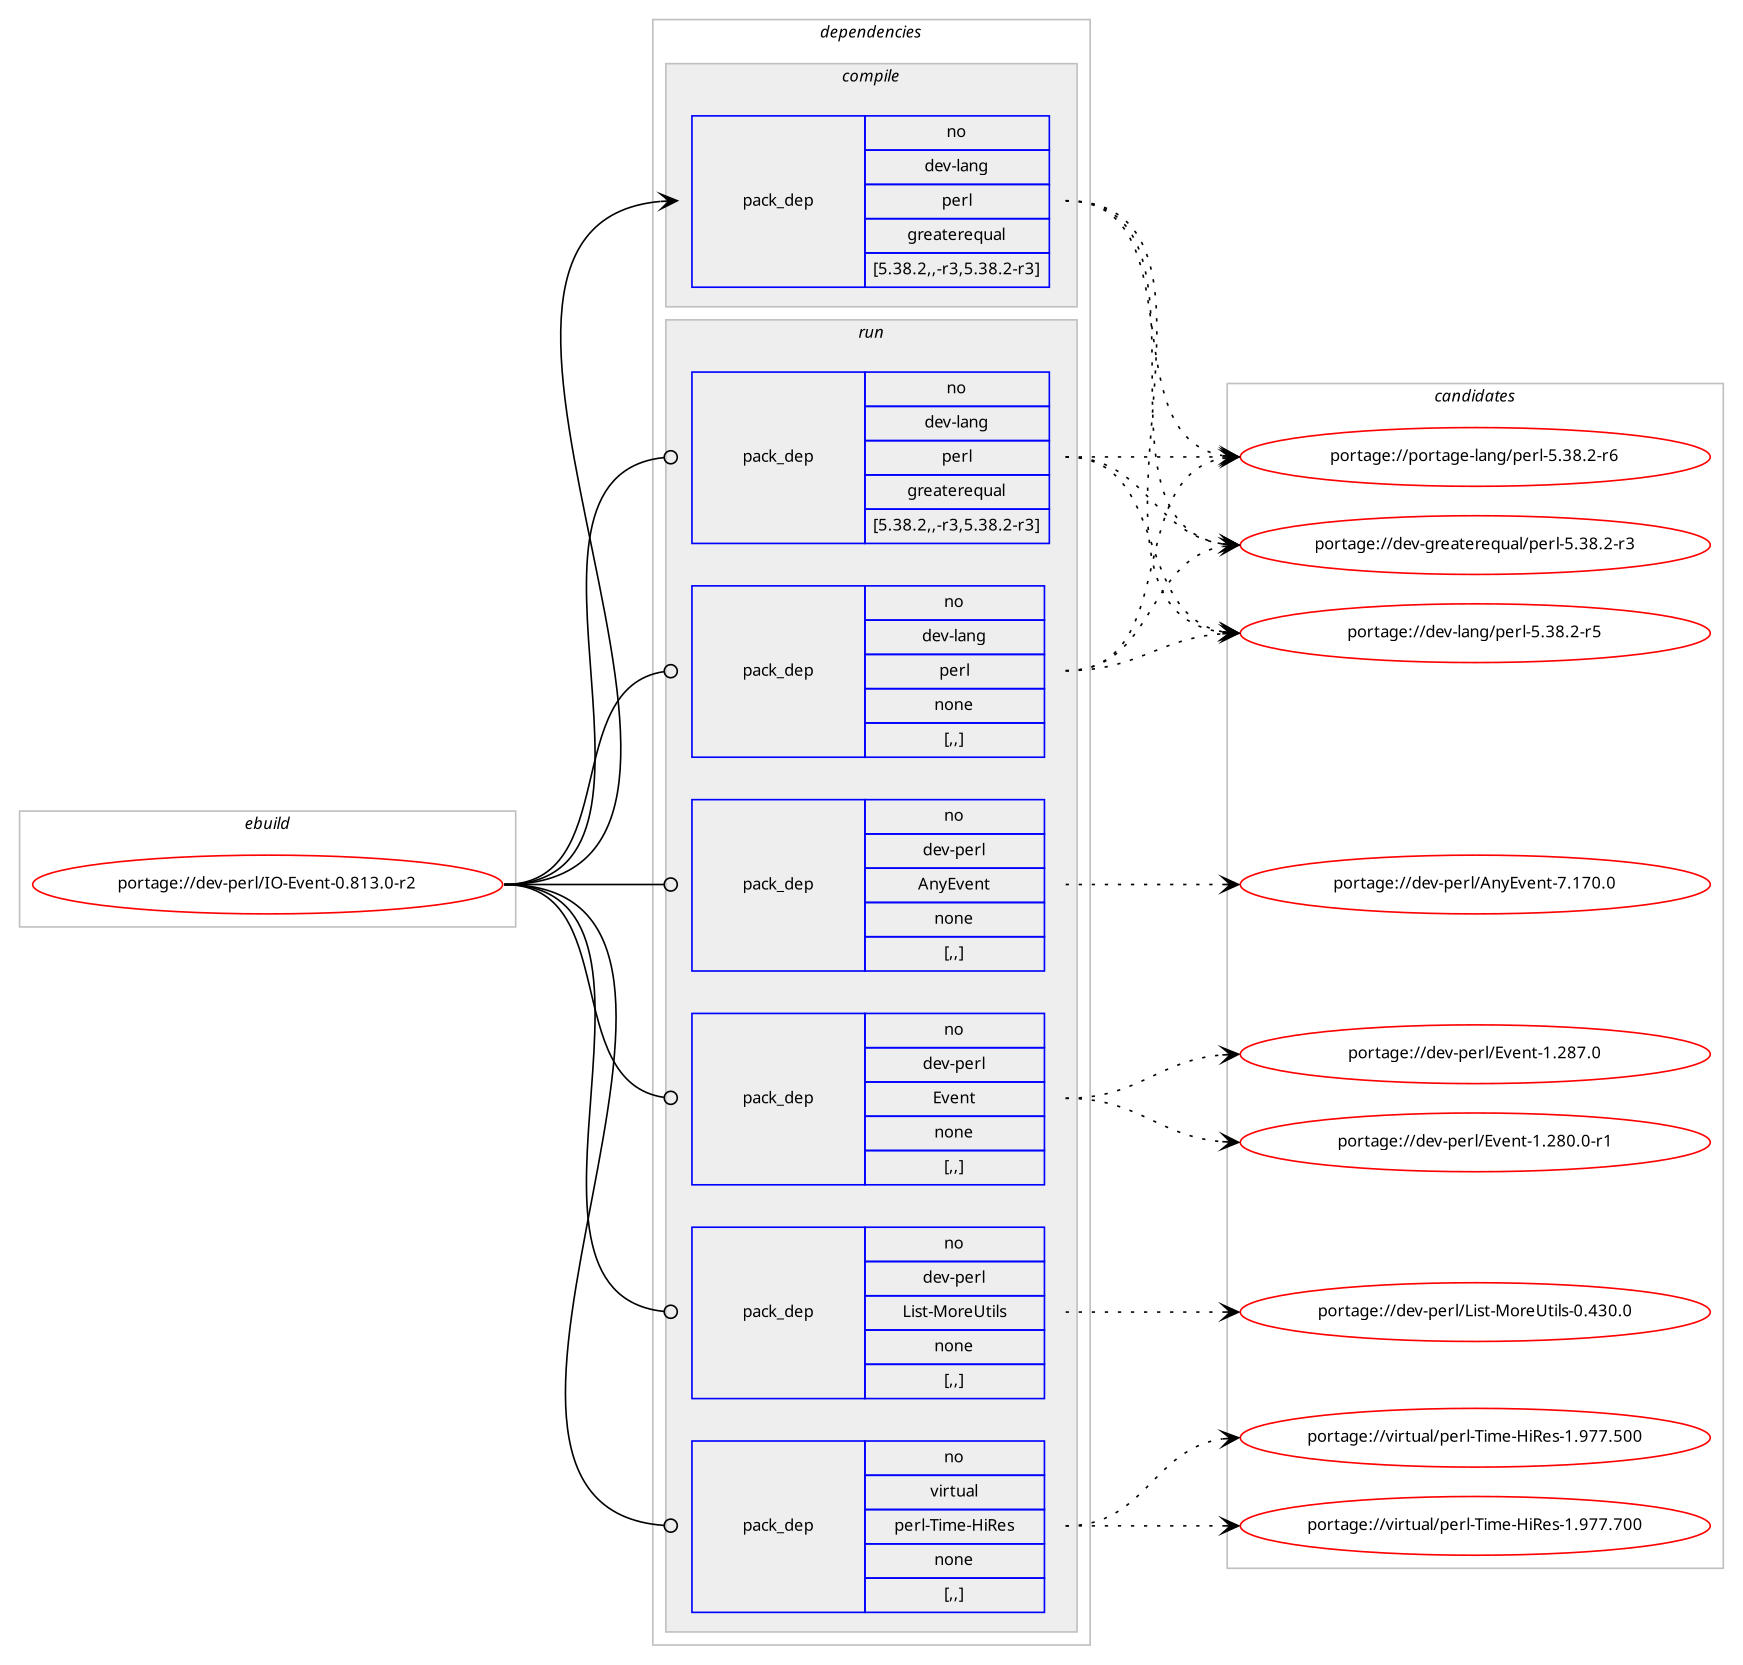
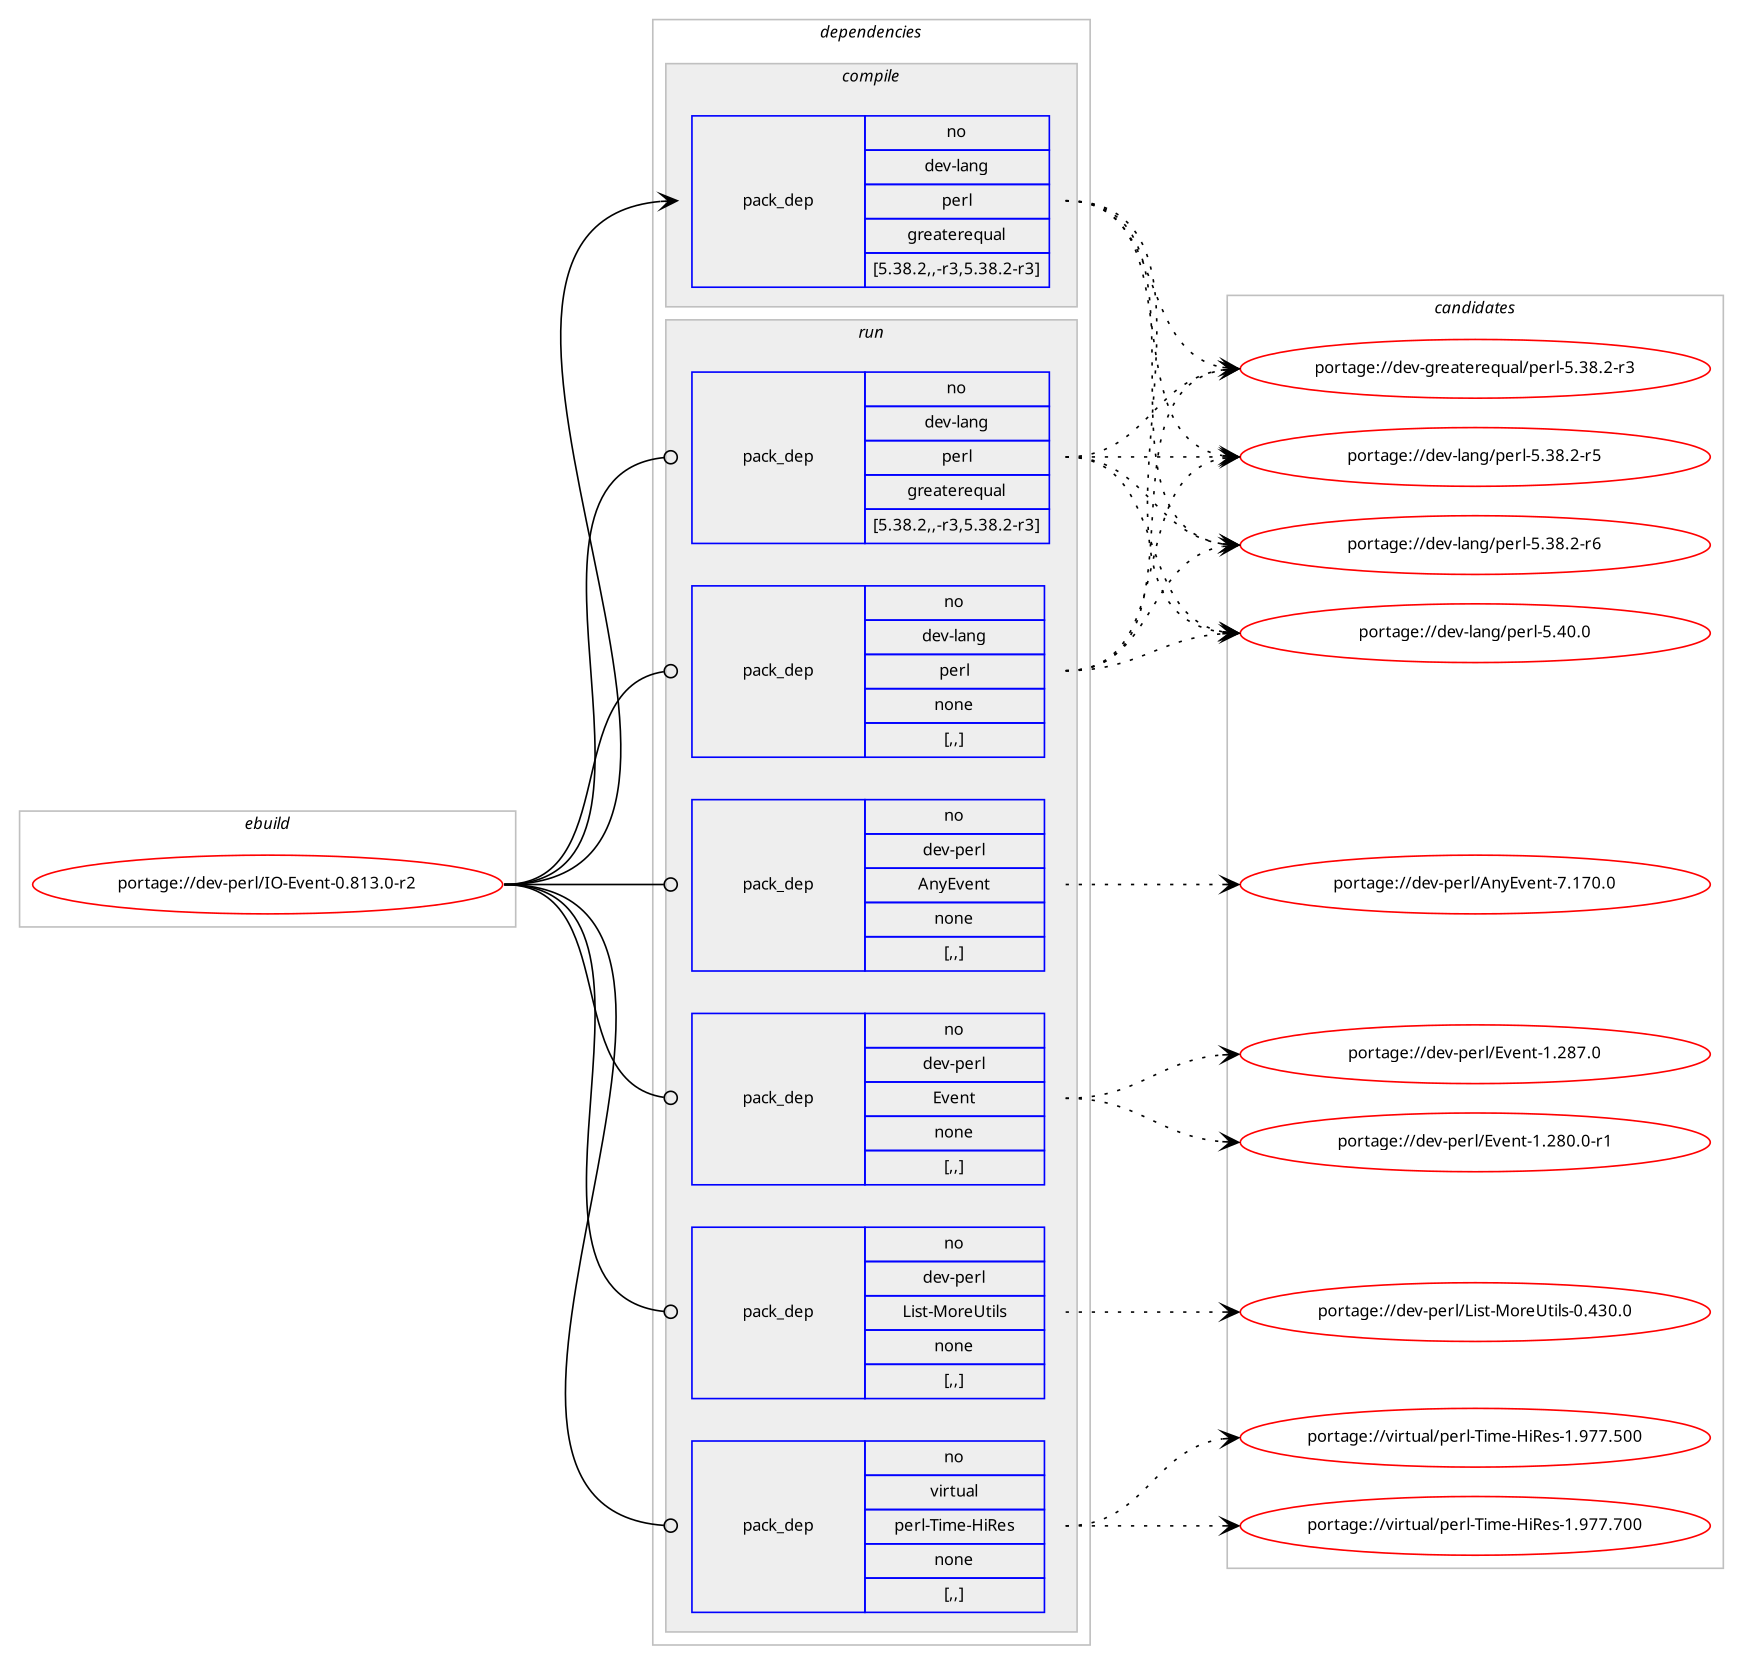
node "portage://portage-lang/perl-5.38.2-r6": label "portage://portage-lang/perl-5.38.2-r6" -> "portage://dev-lang/perl-5.38.2-r6"
node "portage://dev-lang/perl-5.40.0": added
